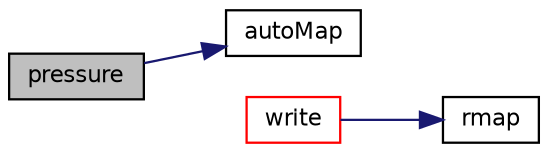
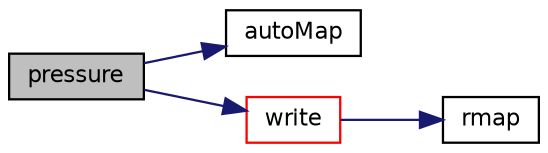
edge "pressure" -> "write": added
